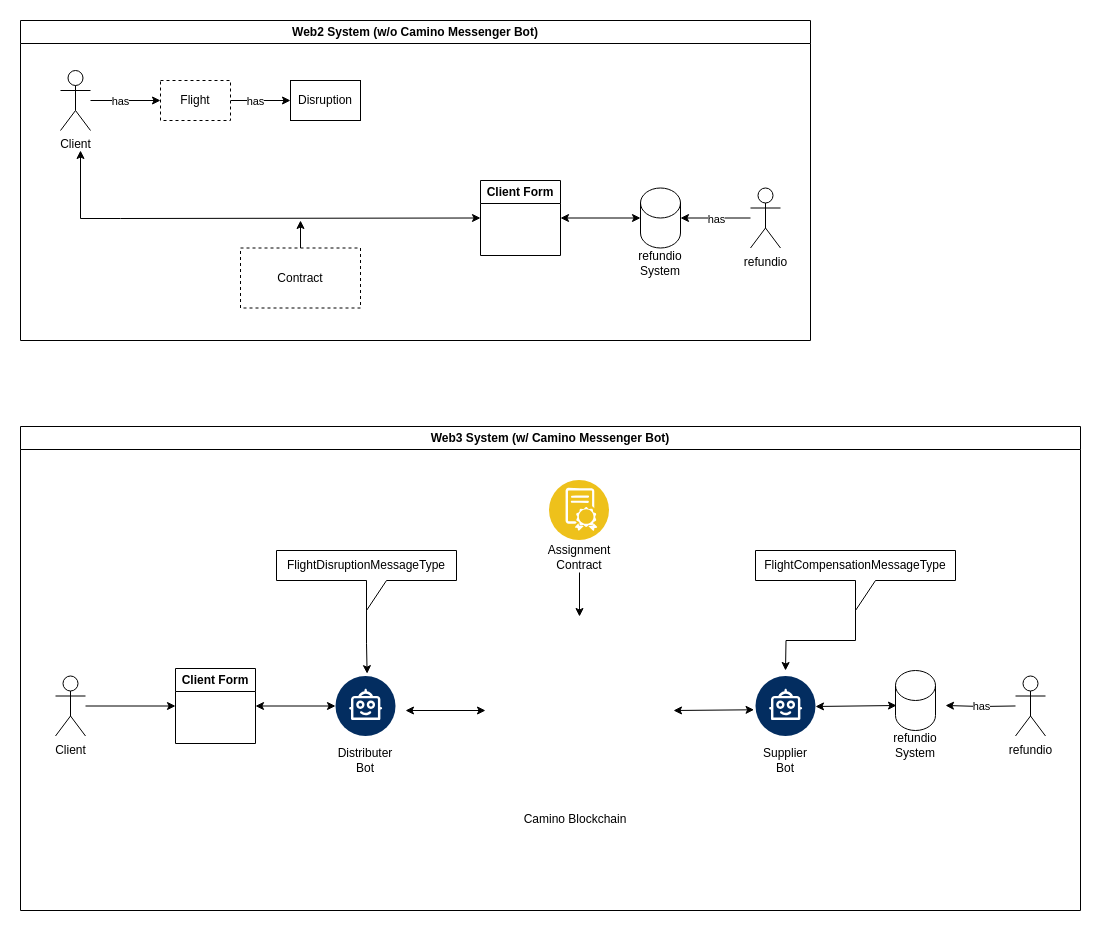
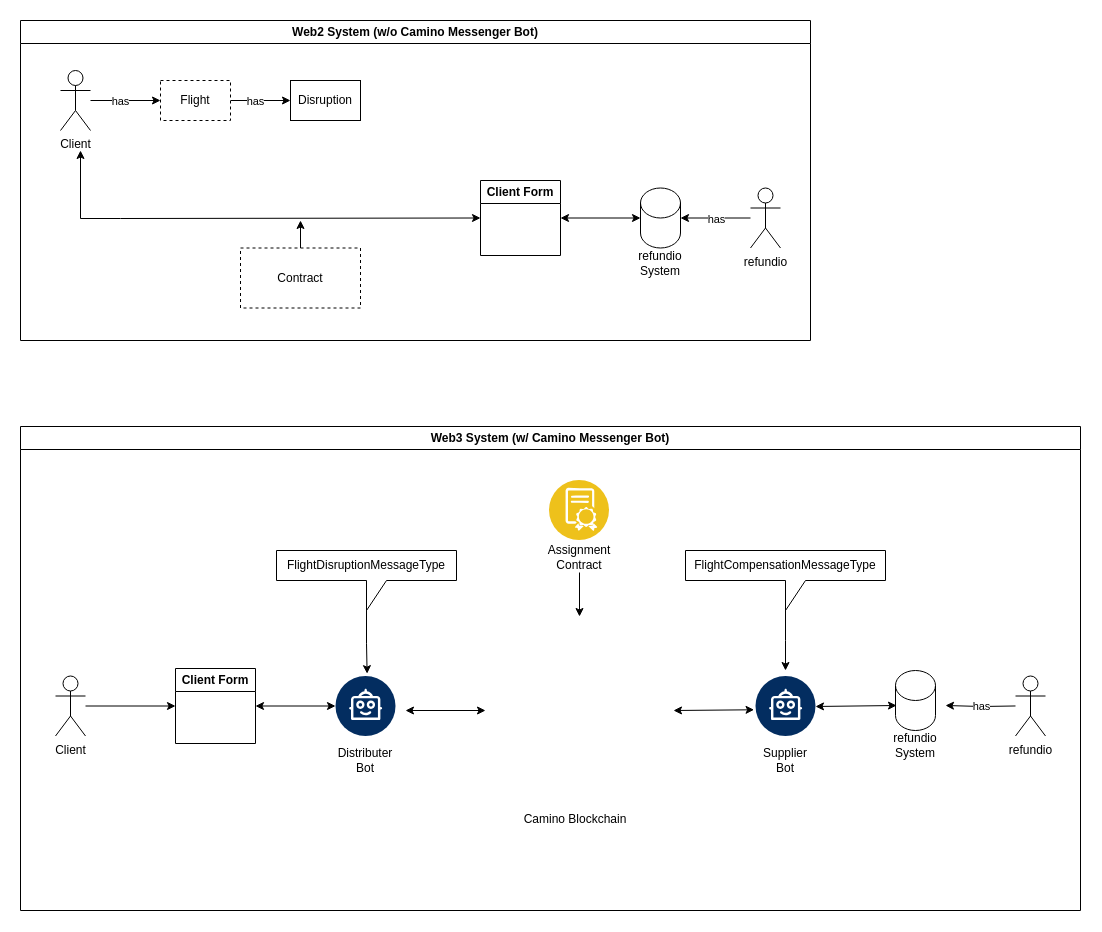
node "FlightCompensationMessageType": moved (856, 581) -> (786, 581)
